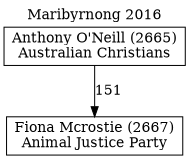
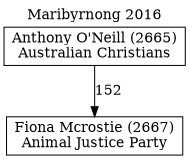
edge "Anthony O'Neill (2665) Australian Christians" -> "Fiona Mcrostie (2667) Animal Justice Party": label "151" -> "152"
